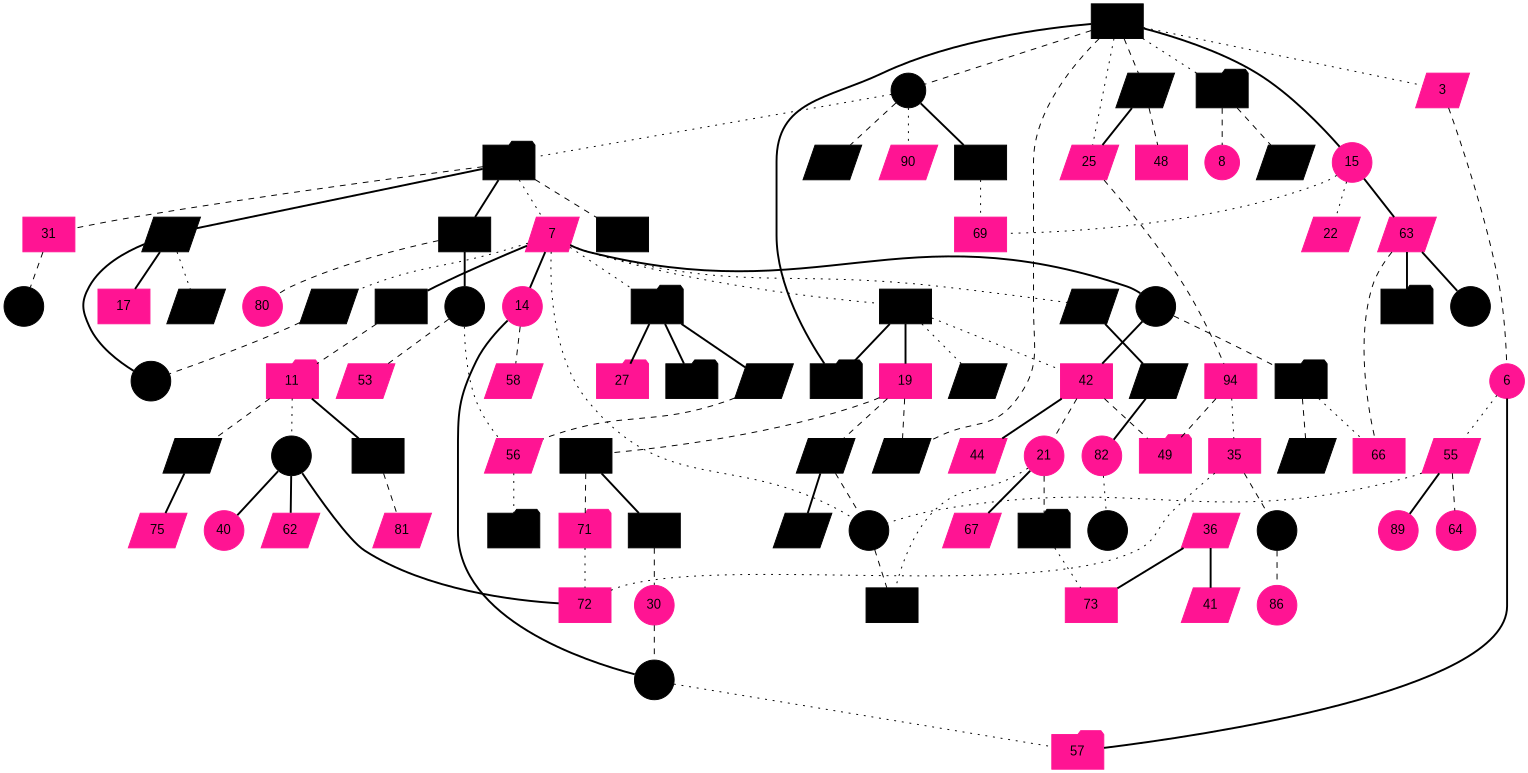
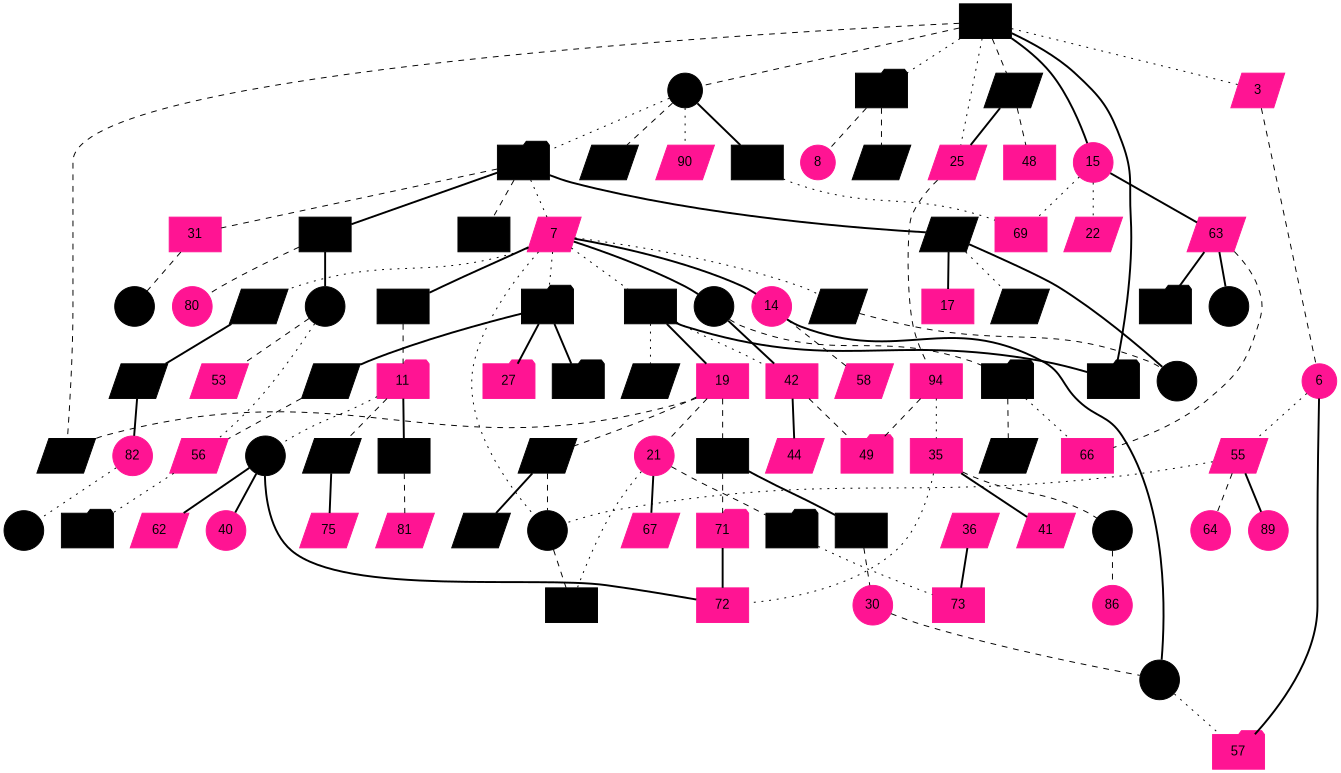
edge "42" -- "21": now "19" -- "21"
edge "71" -- "72": style dotted -> bold
edge "36" -- "41": now "35" -- "41"
